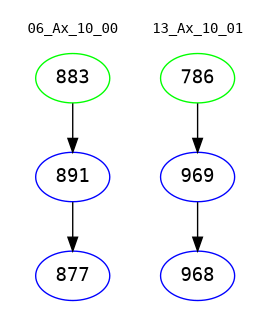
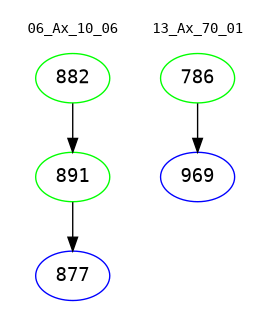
cluster "06_Ax_10_00": label "06_Ax_10_00" -> "06_Ax_10_06"
cluster "13_Ax_10_01": label "13_Ax_10_01" -> "13_Ax_70_01"
node "883": label "883" -> "882"
node "891": color blue -> green
node "968": removed
